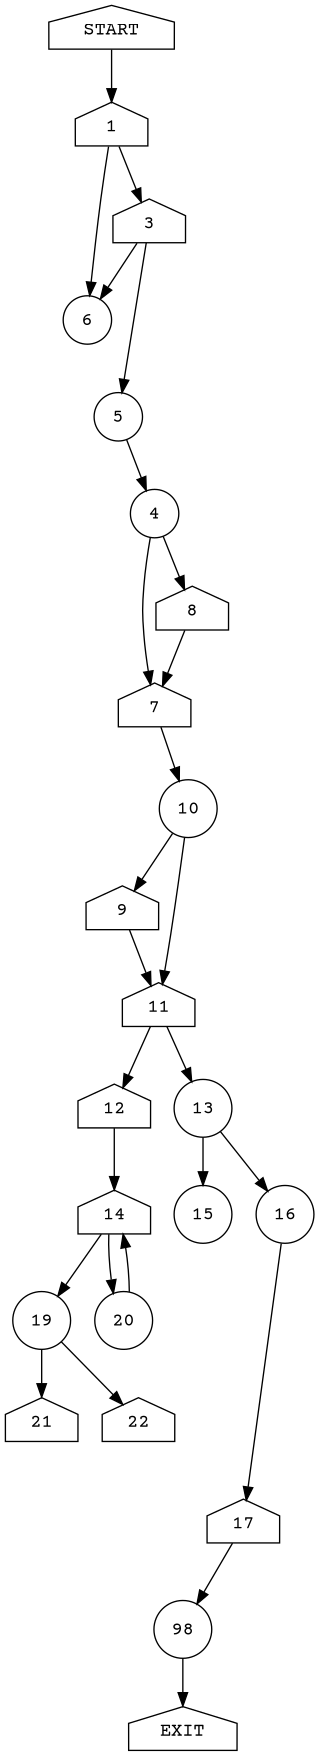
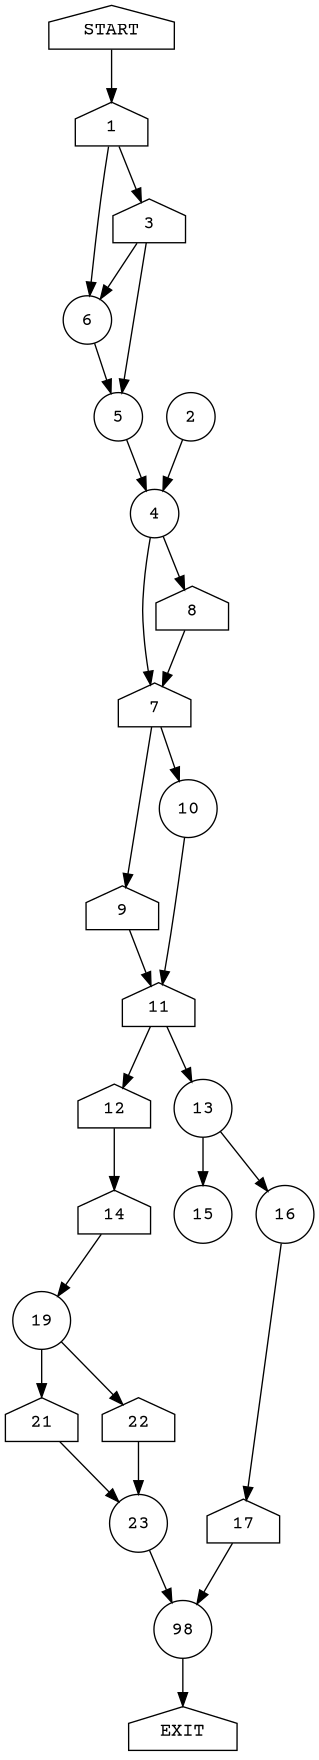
edge "6" -> "5": added
node "2": added
edge "10" -> "9": now "7" -> "9"
node "20": removed
node "23": added
